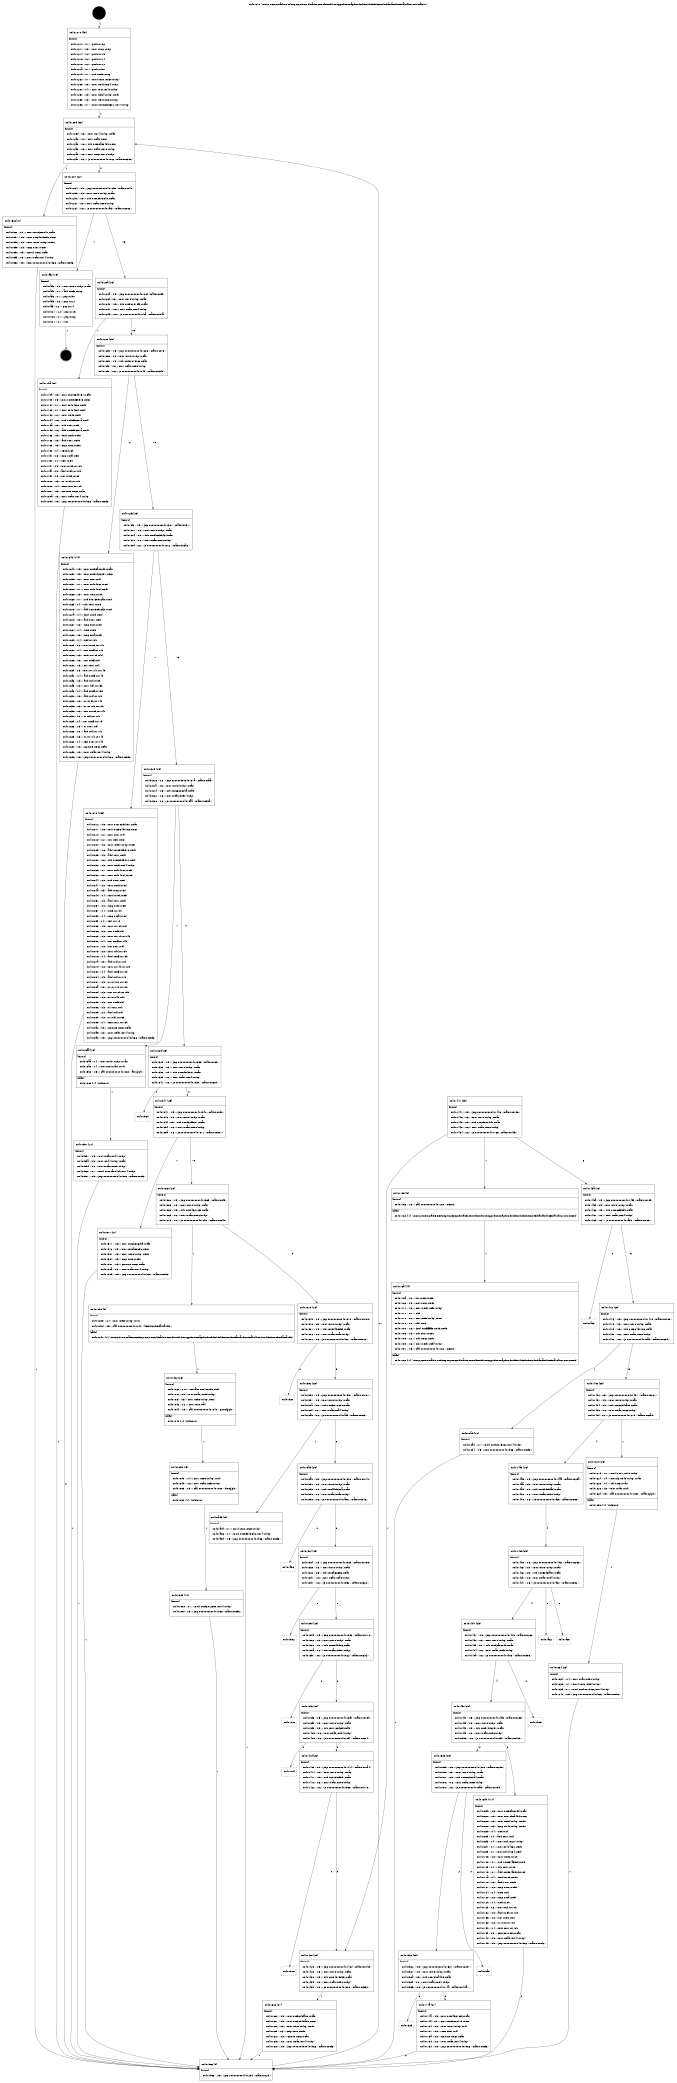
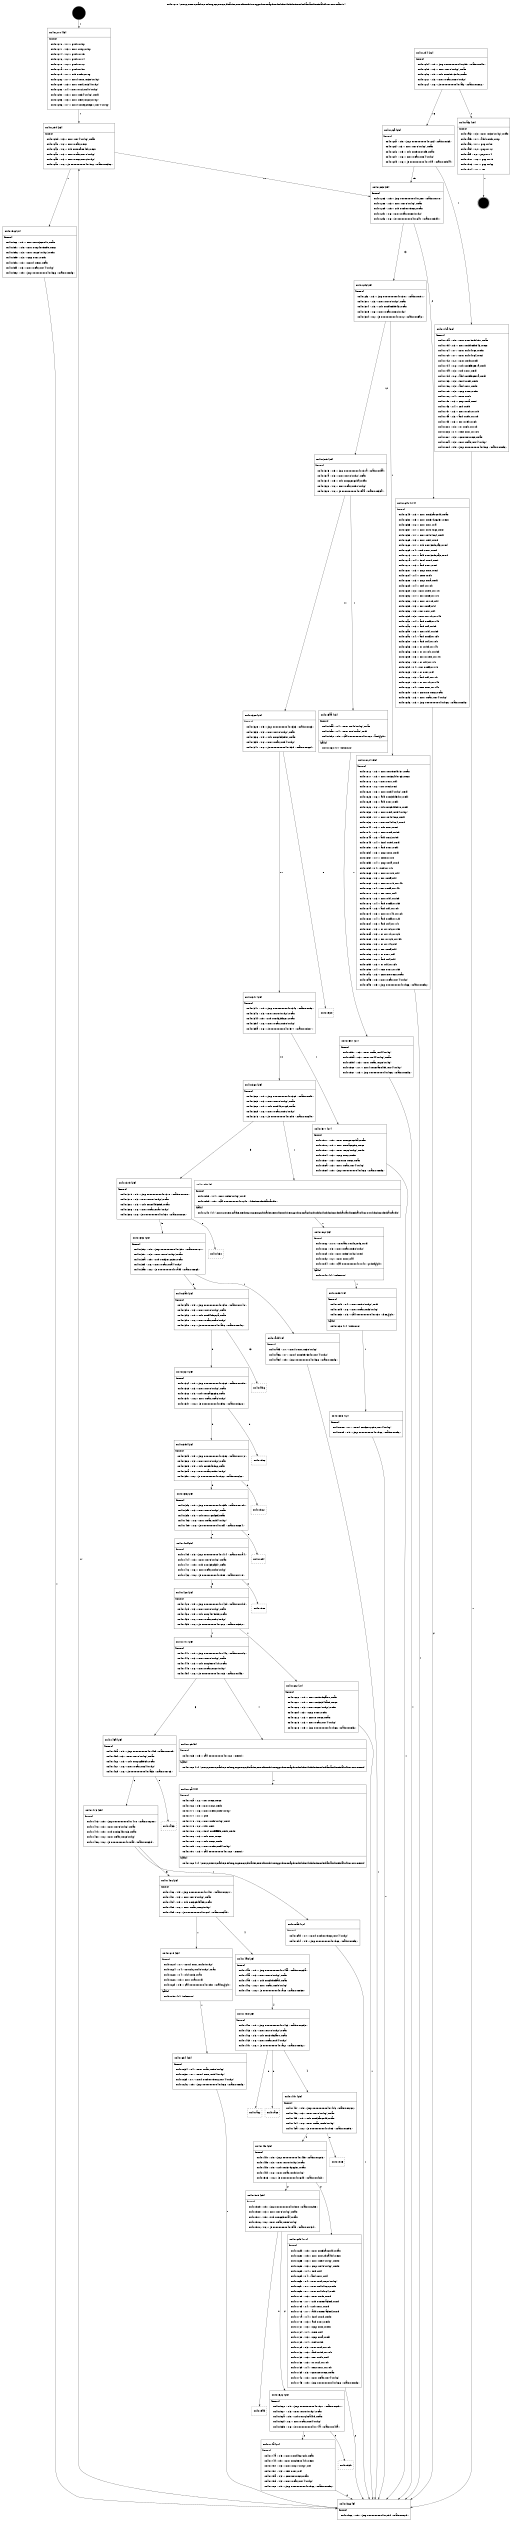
edge "0x40129d [23]" -> "0x4012b4 [22]": now "0x40129d [23]" -> "0x4012e3 [25]"
edge "0x4013ab [25]" -> "0x401ab6": label " 0" -> " 13"
edge "0x401441 [25]" -> "0x401428 [25]": reversed
